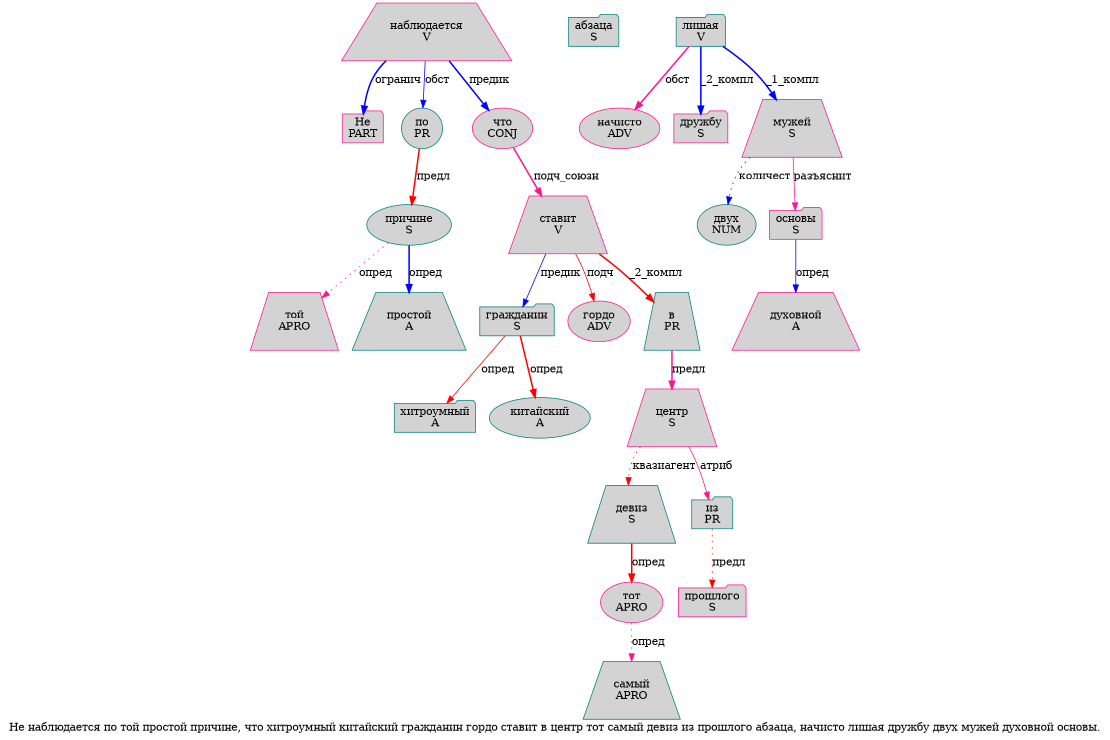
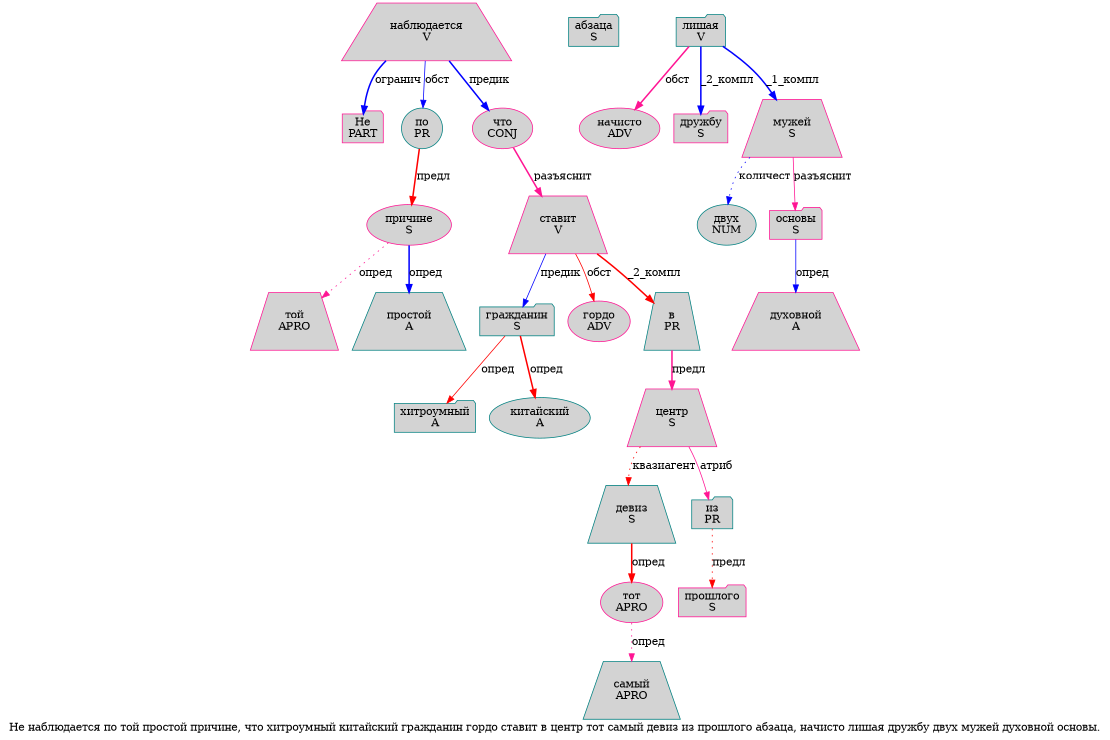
edge "что CONJ" -> "ставит V": label "подч_союзн" -> "разъяснит"
node "причине S": color teal -> deeppink
edge "ставит V" -> "гордо ADV": label "подч" -> "обст"
